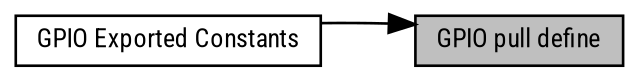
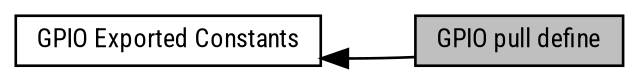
edge "GPIO Exported Constants" -> "GPIO pull define": reversed
